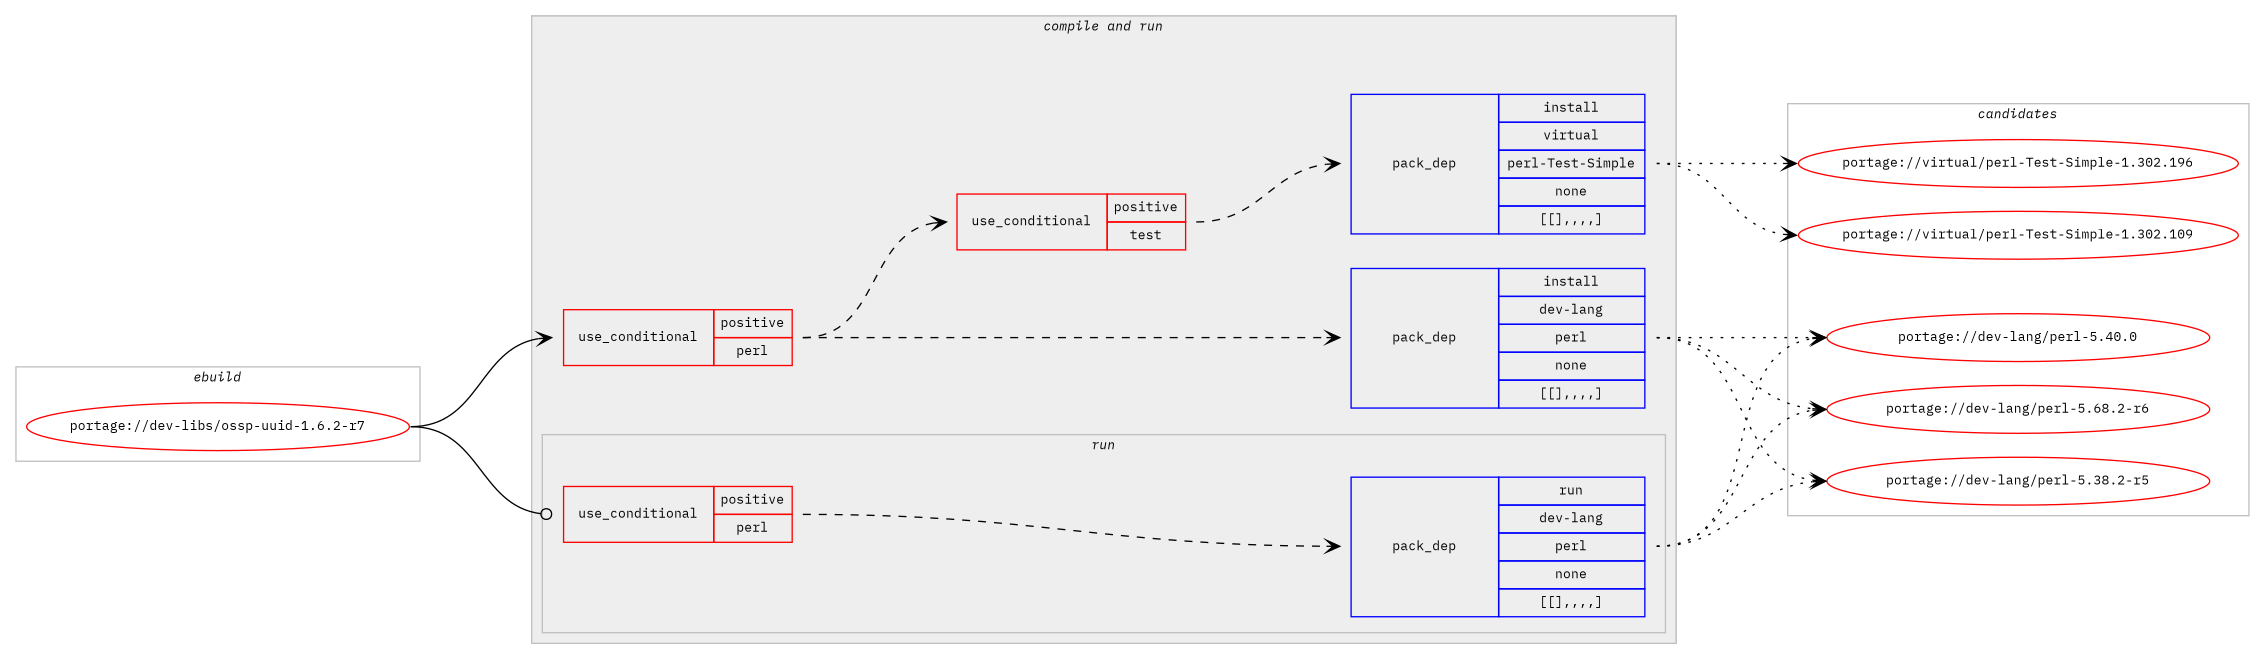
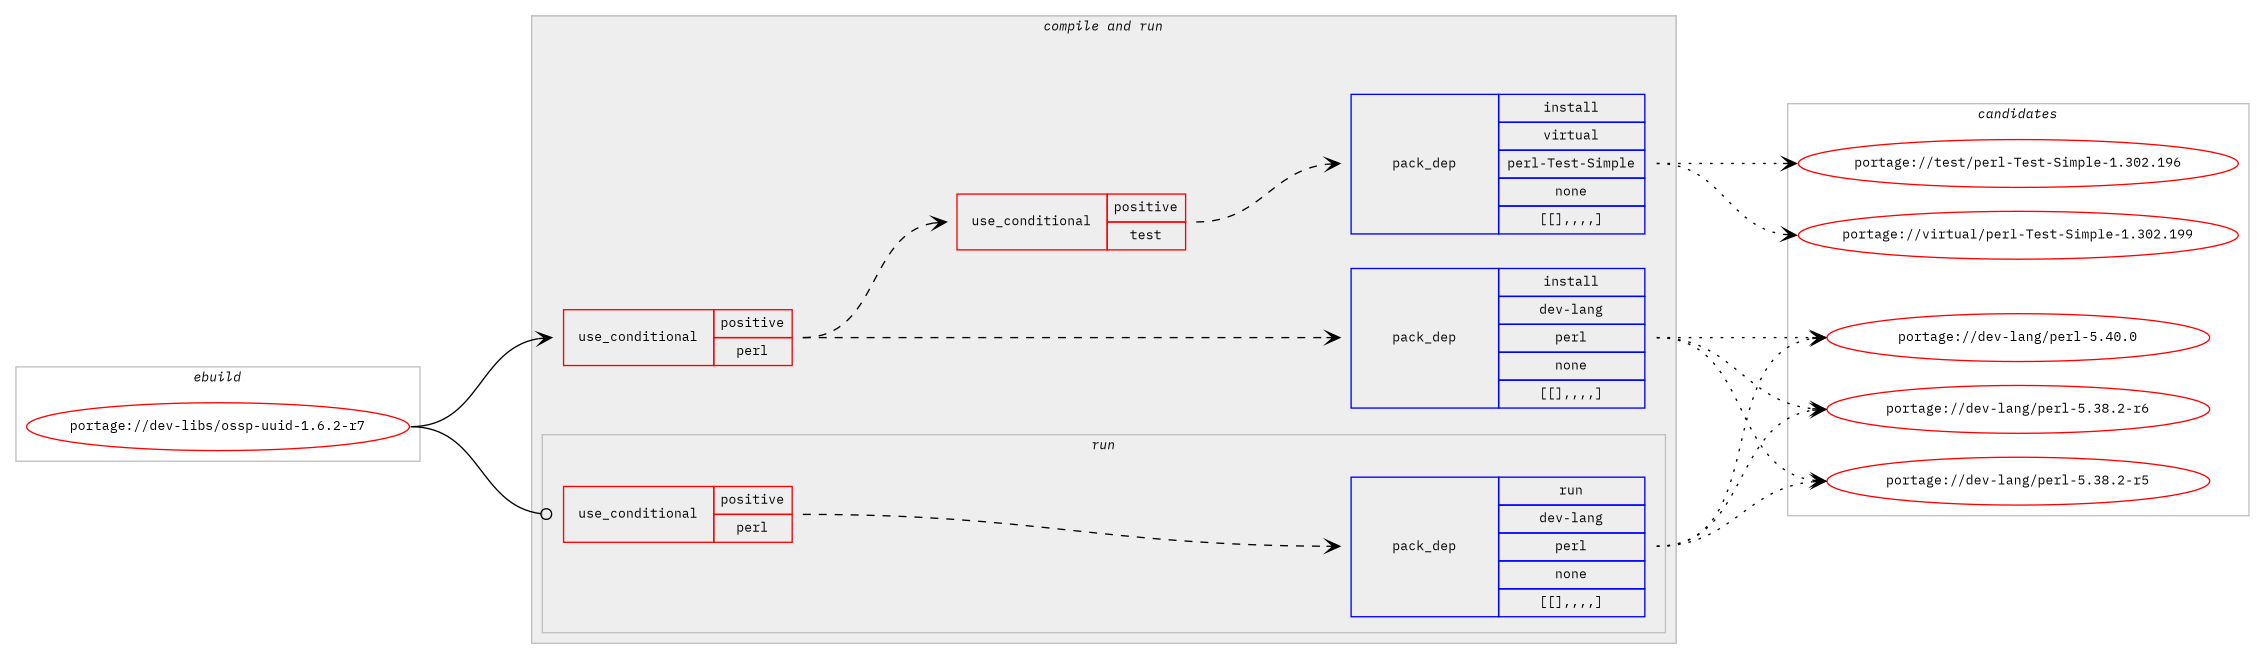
node "portage://virtual/perl-Test-Simple-1.302.196": label "portage://virtual/perl-Test-Simple-1.302.196" -> "portage://test/perl-Test-Simple-1.302.196"
node "portage://virtual/perl-Test-Simple-1.302.109": label "portage://virtual/perl-Test-Simple-1.302.109" -> "portage://virtual/perl-Test-Simple-1.302.199"
node "portage://dev-lang/perl-5.68.2-r6": label "portage://dev-lang/perl-5.68.2-r6" -> "portage://dev-lang/perl-5.38.2-r6"
